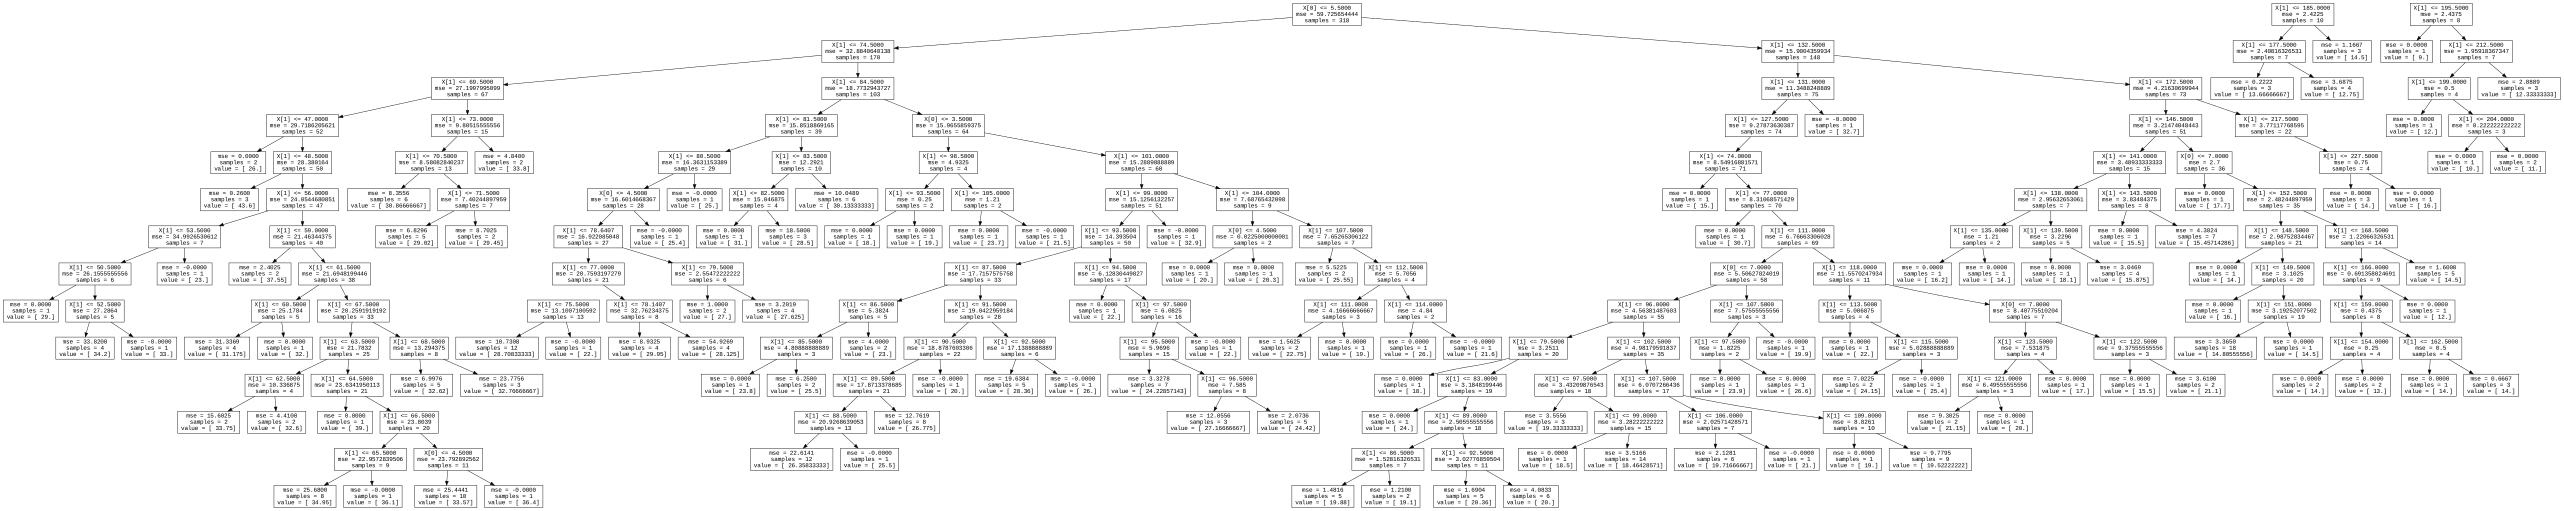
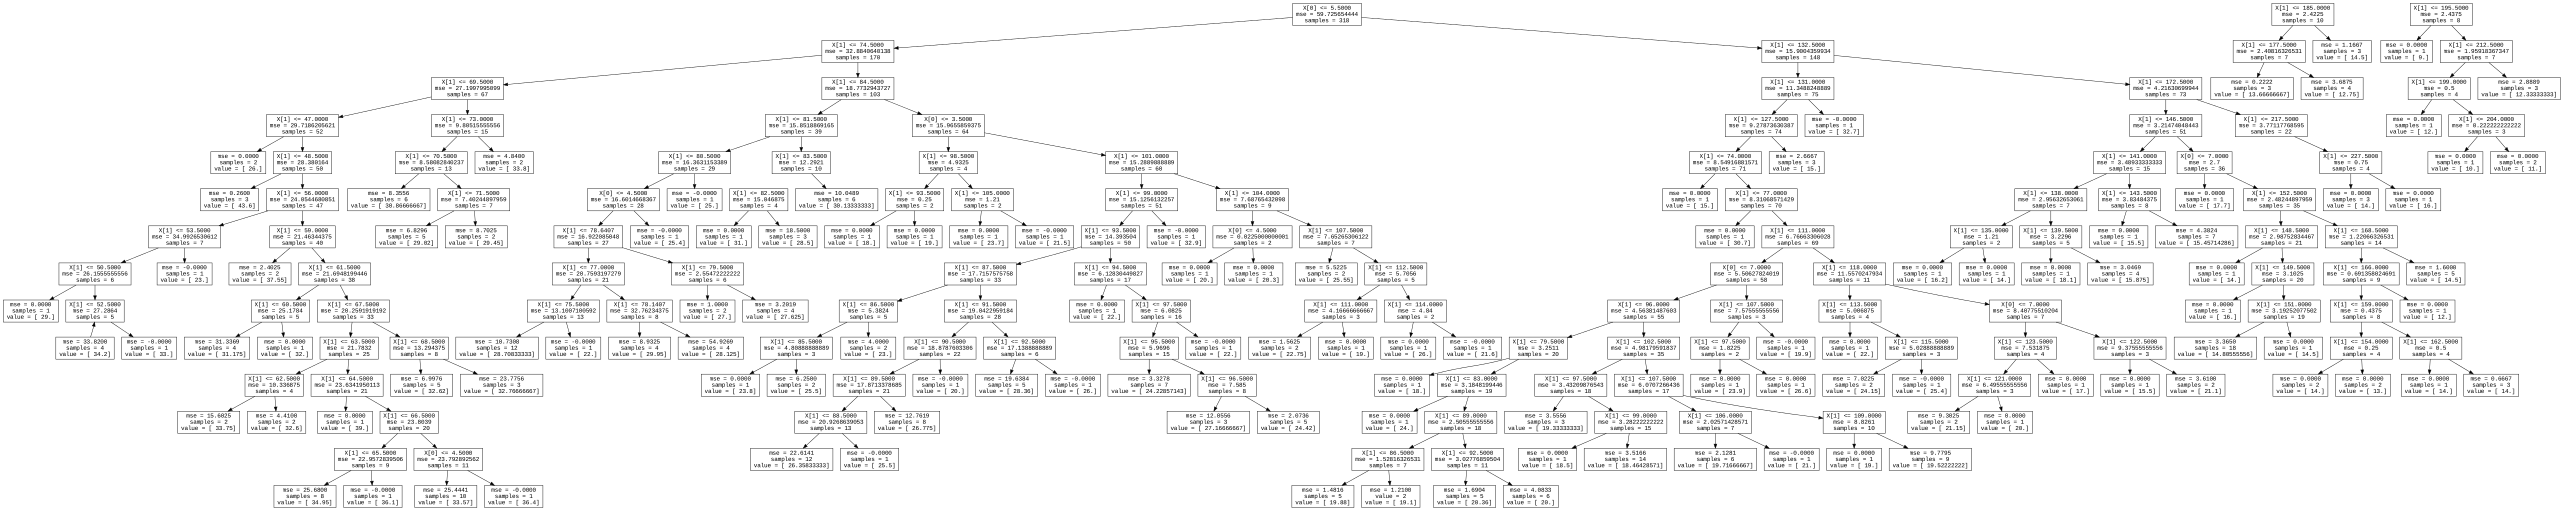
node "mse = 2.6667 samples = 3 value = [ 15.]": added
edge "X[1] <= 83.5000 mse = 12.2921 samples = 10" -> "X[1] <= 82.5000 mse = 15.046875 samples = 4": removed
node "X[1] <= 112.5000 mse = 5.7056 samples = 4": label "X[1] <= 112.5000 mse = 5.7056 samples = 4" -> "X[1] <= 112.5000 mse = 5.7056 samples = 5"
edge "X[1] <= 77.0000 mse = 20.7593197279 samples = 21" -> "X[1] <= 75.5000 mse = 13.1007100592 samples = 13": added
edge "X[1] <= 52.5000 mse = 27.2864 samples = 5" -> "mse = 33.8200 samples = 4 value = [ 34.2]": reversed
node "mse = 1.2100 samples = 2 value = [ 19.1]": label "mse = 1.2100 samples = 2 value = [ 19.1]" -> "mse = 1.2100 value = 2 value = [ 19.1]"
